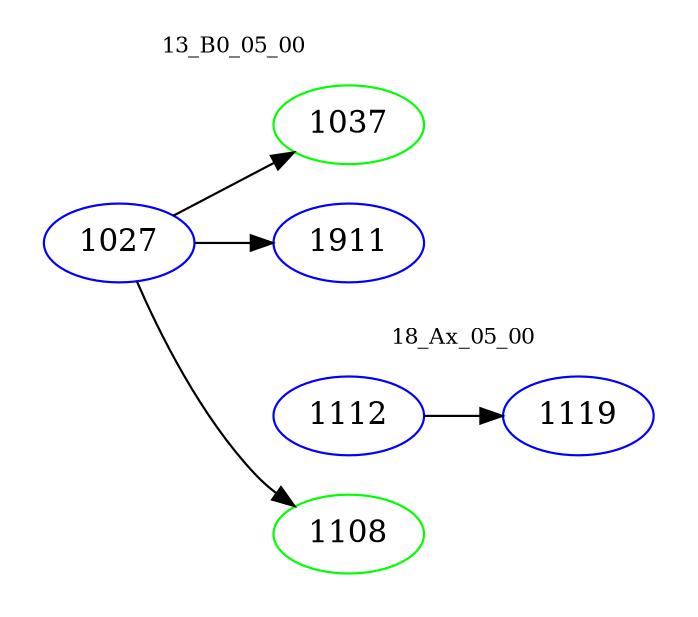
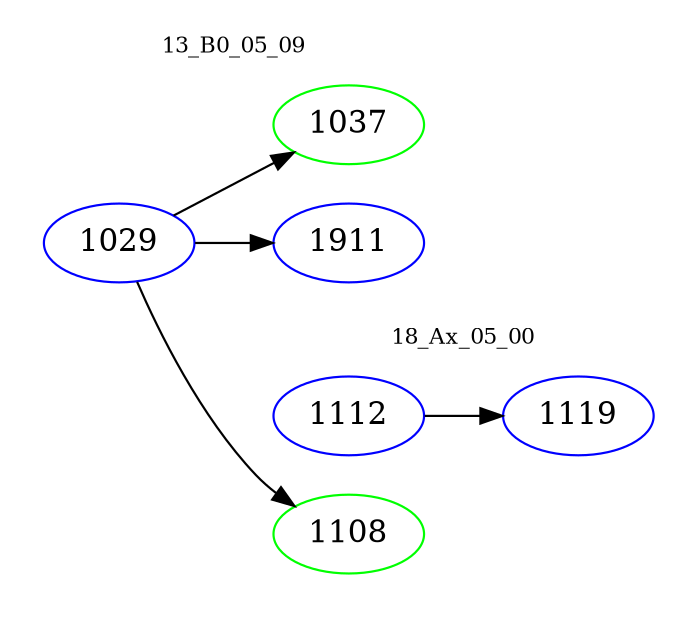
cluster "13_B0_05_00": label "13_B0_05_00" -> "13_B0_05_09"
node "1027": label "1027" -> "1029"
